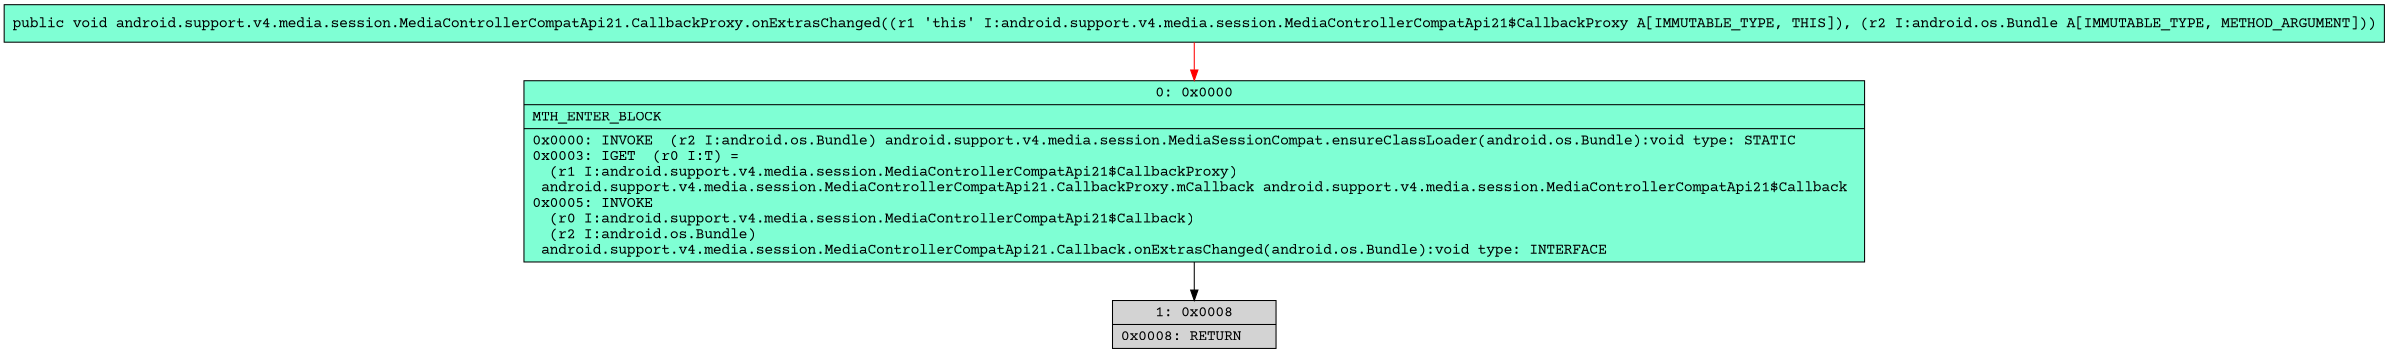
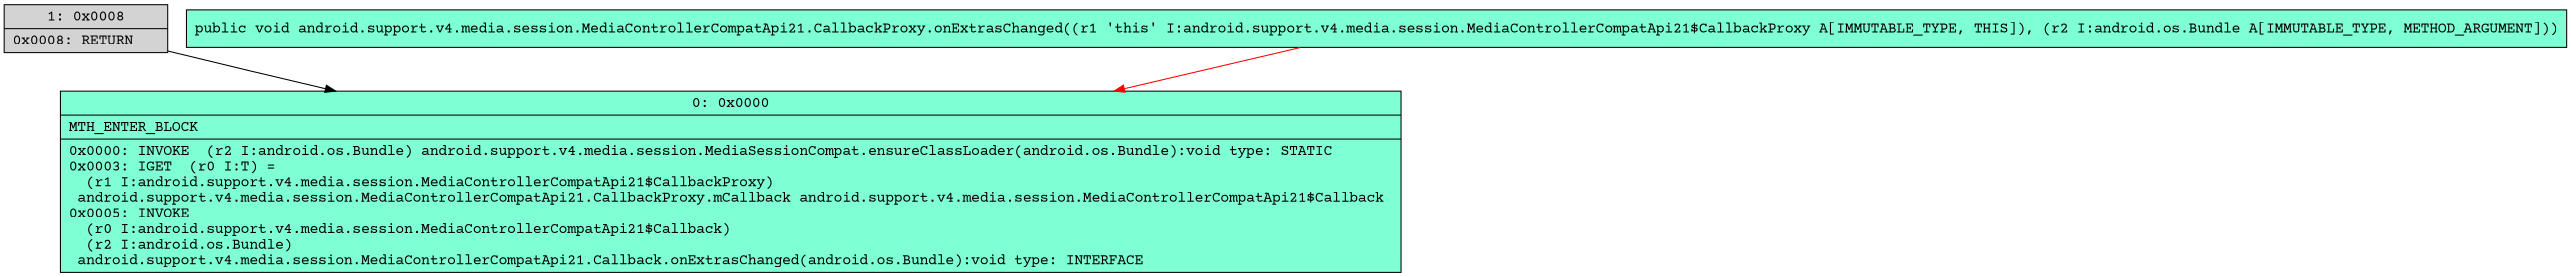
edge "0: 0x0000" -> "1: 0x0008": reversed
